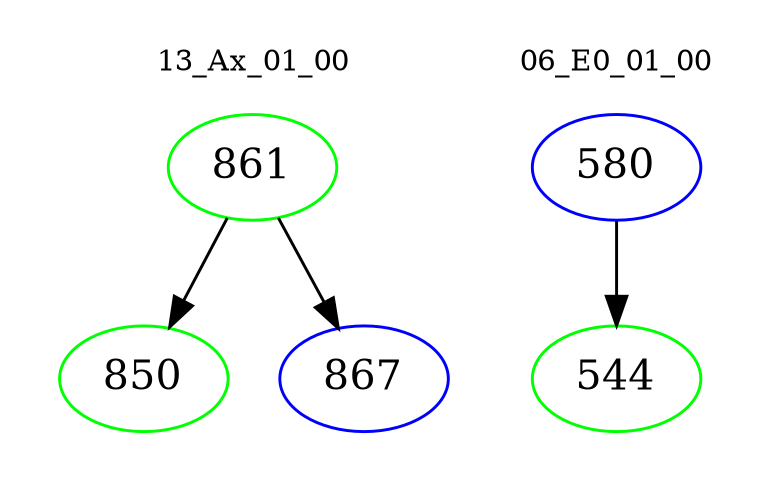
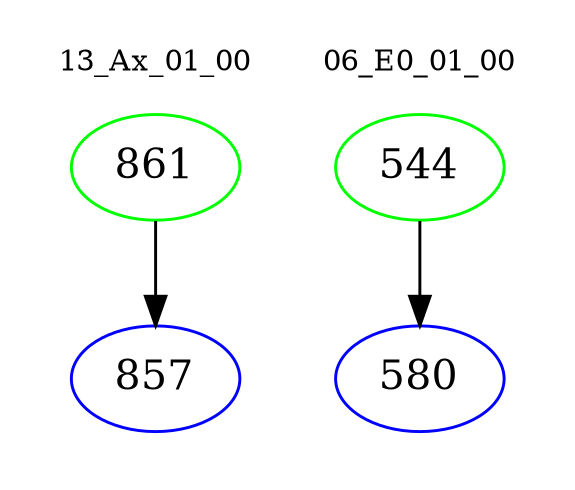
edge "580" -> "544": reversed
node "850": removed
node "867": label "867" -> "857"
